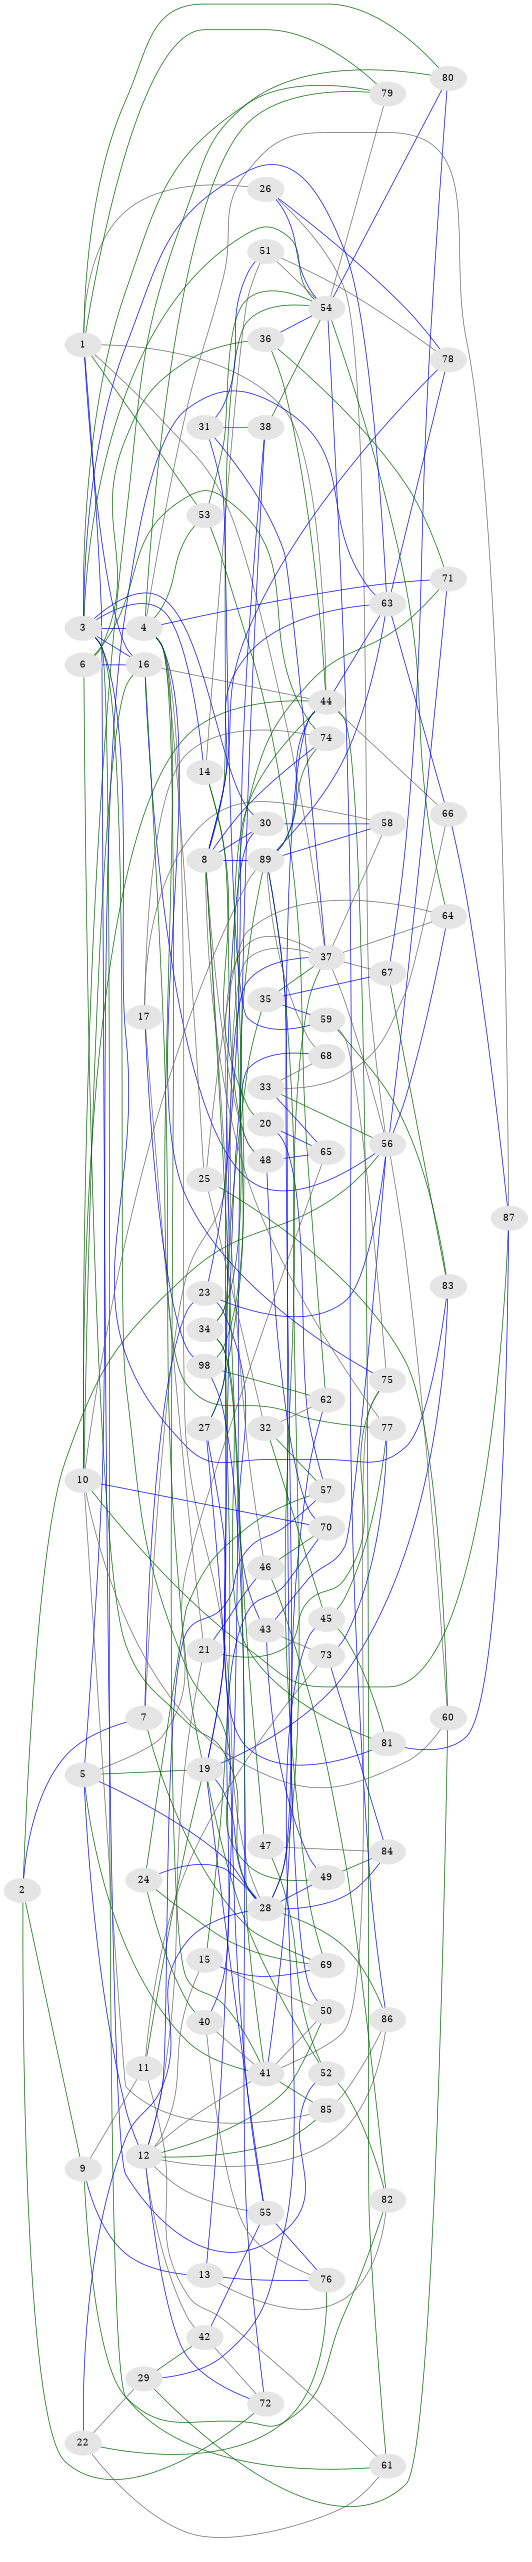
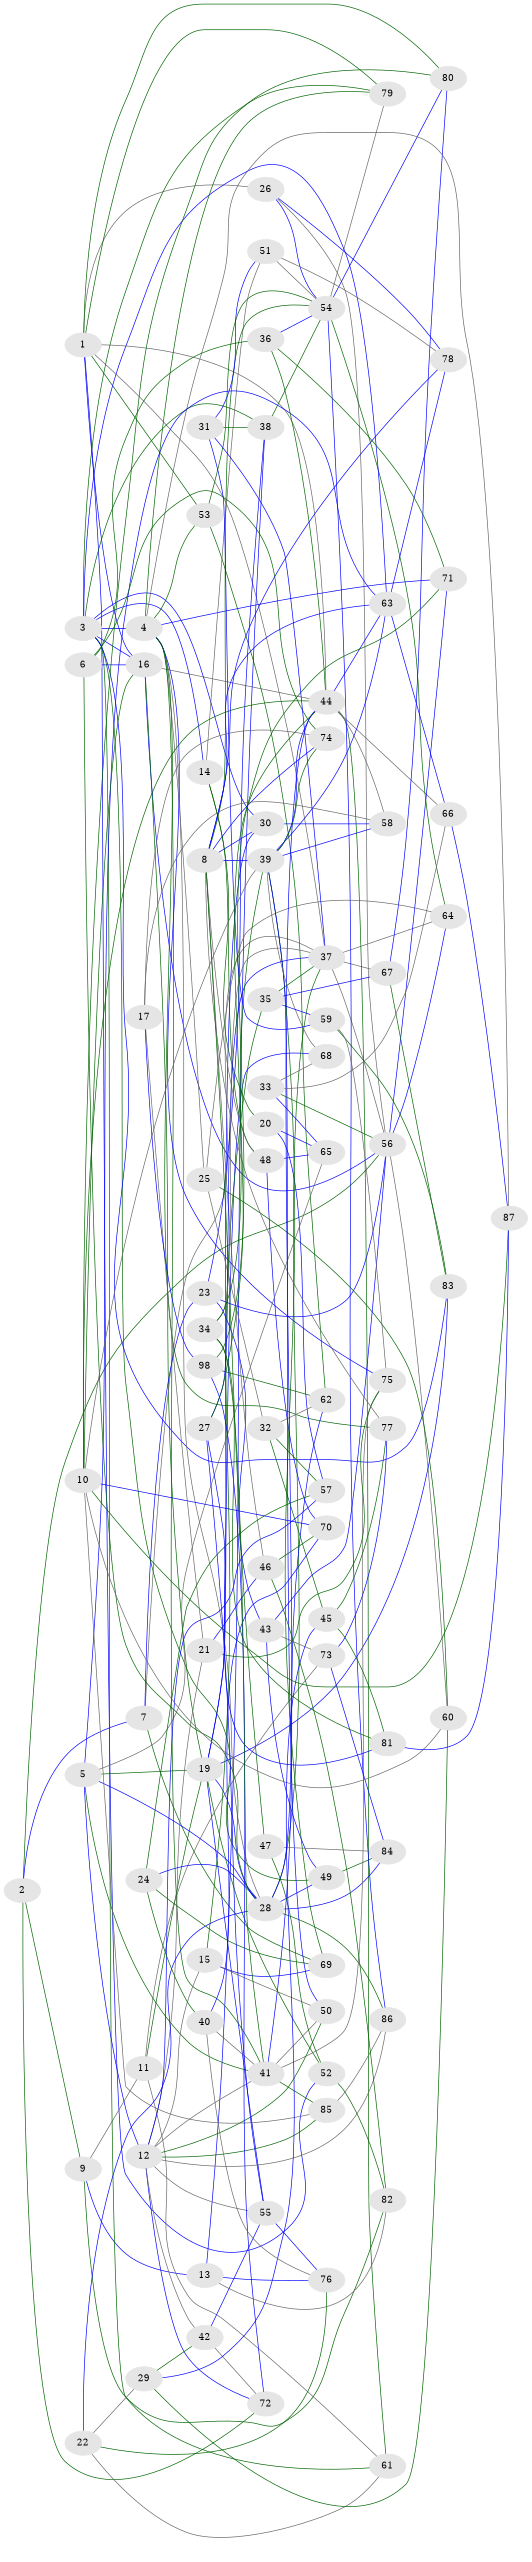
edge "54" -- "3": now "38" -- "3"
node "89": label "89" -> "39"
edge "58" -- "37": now "58" -- "44"
